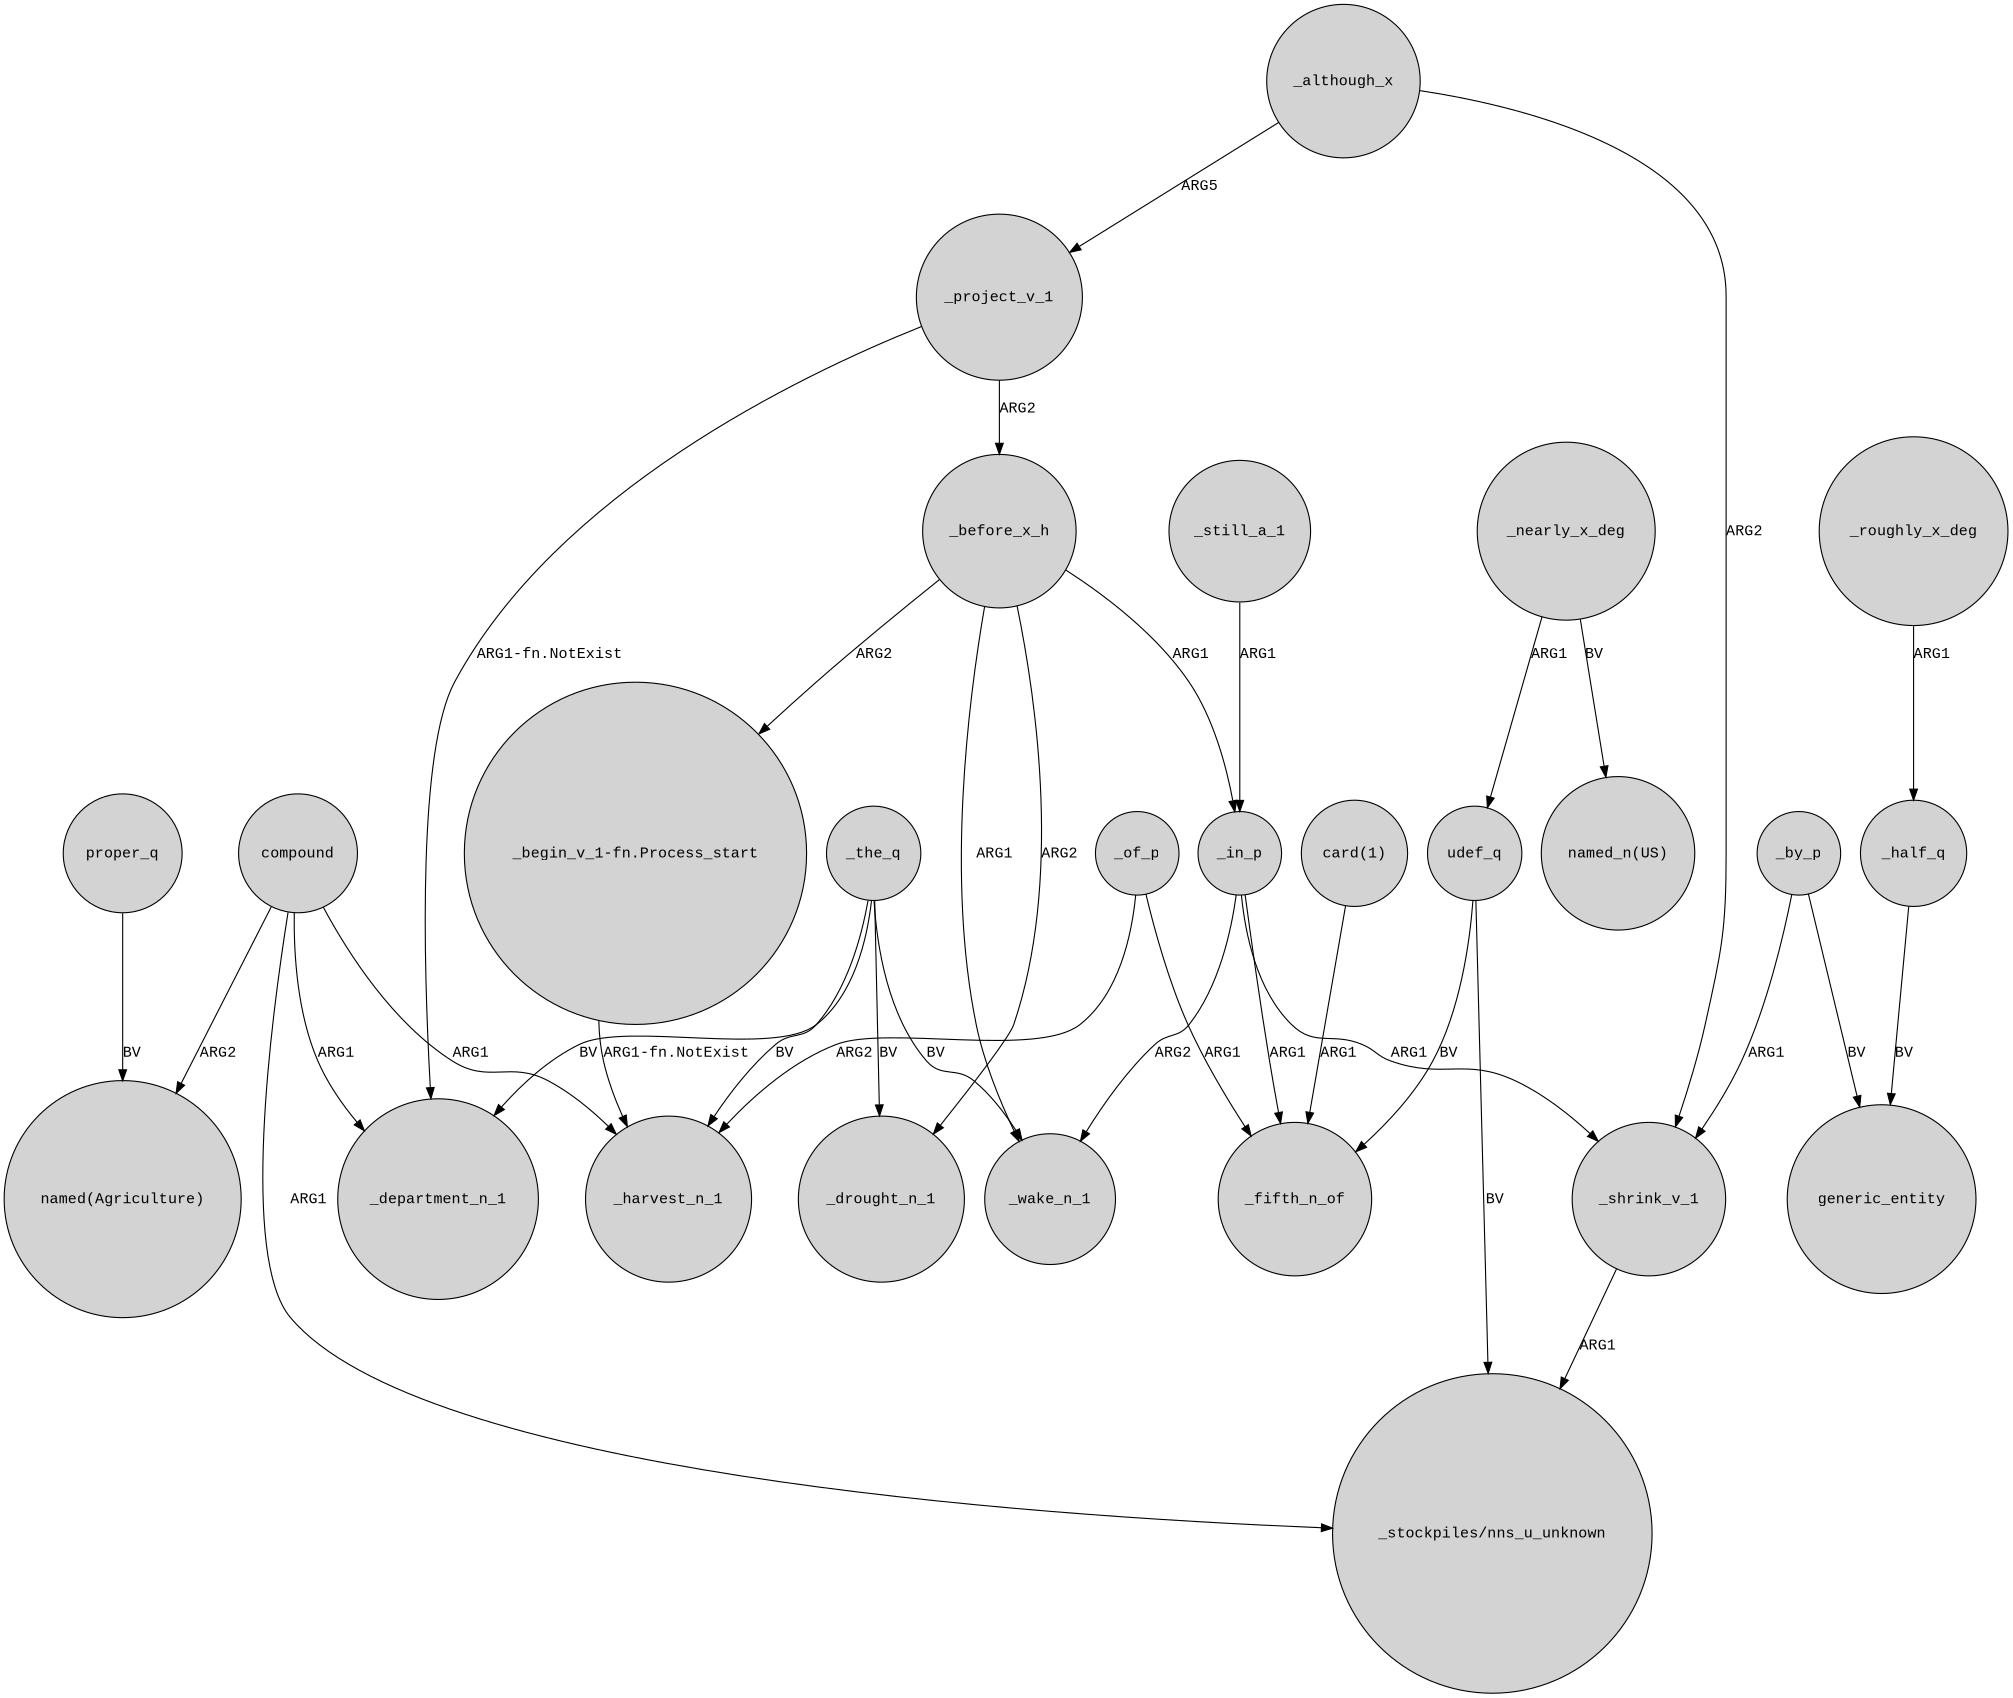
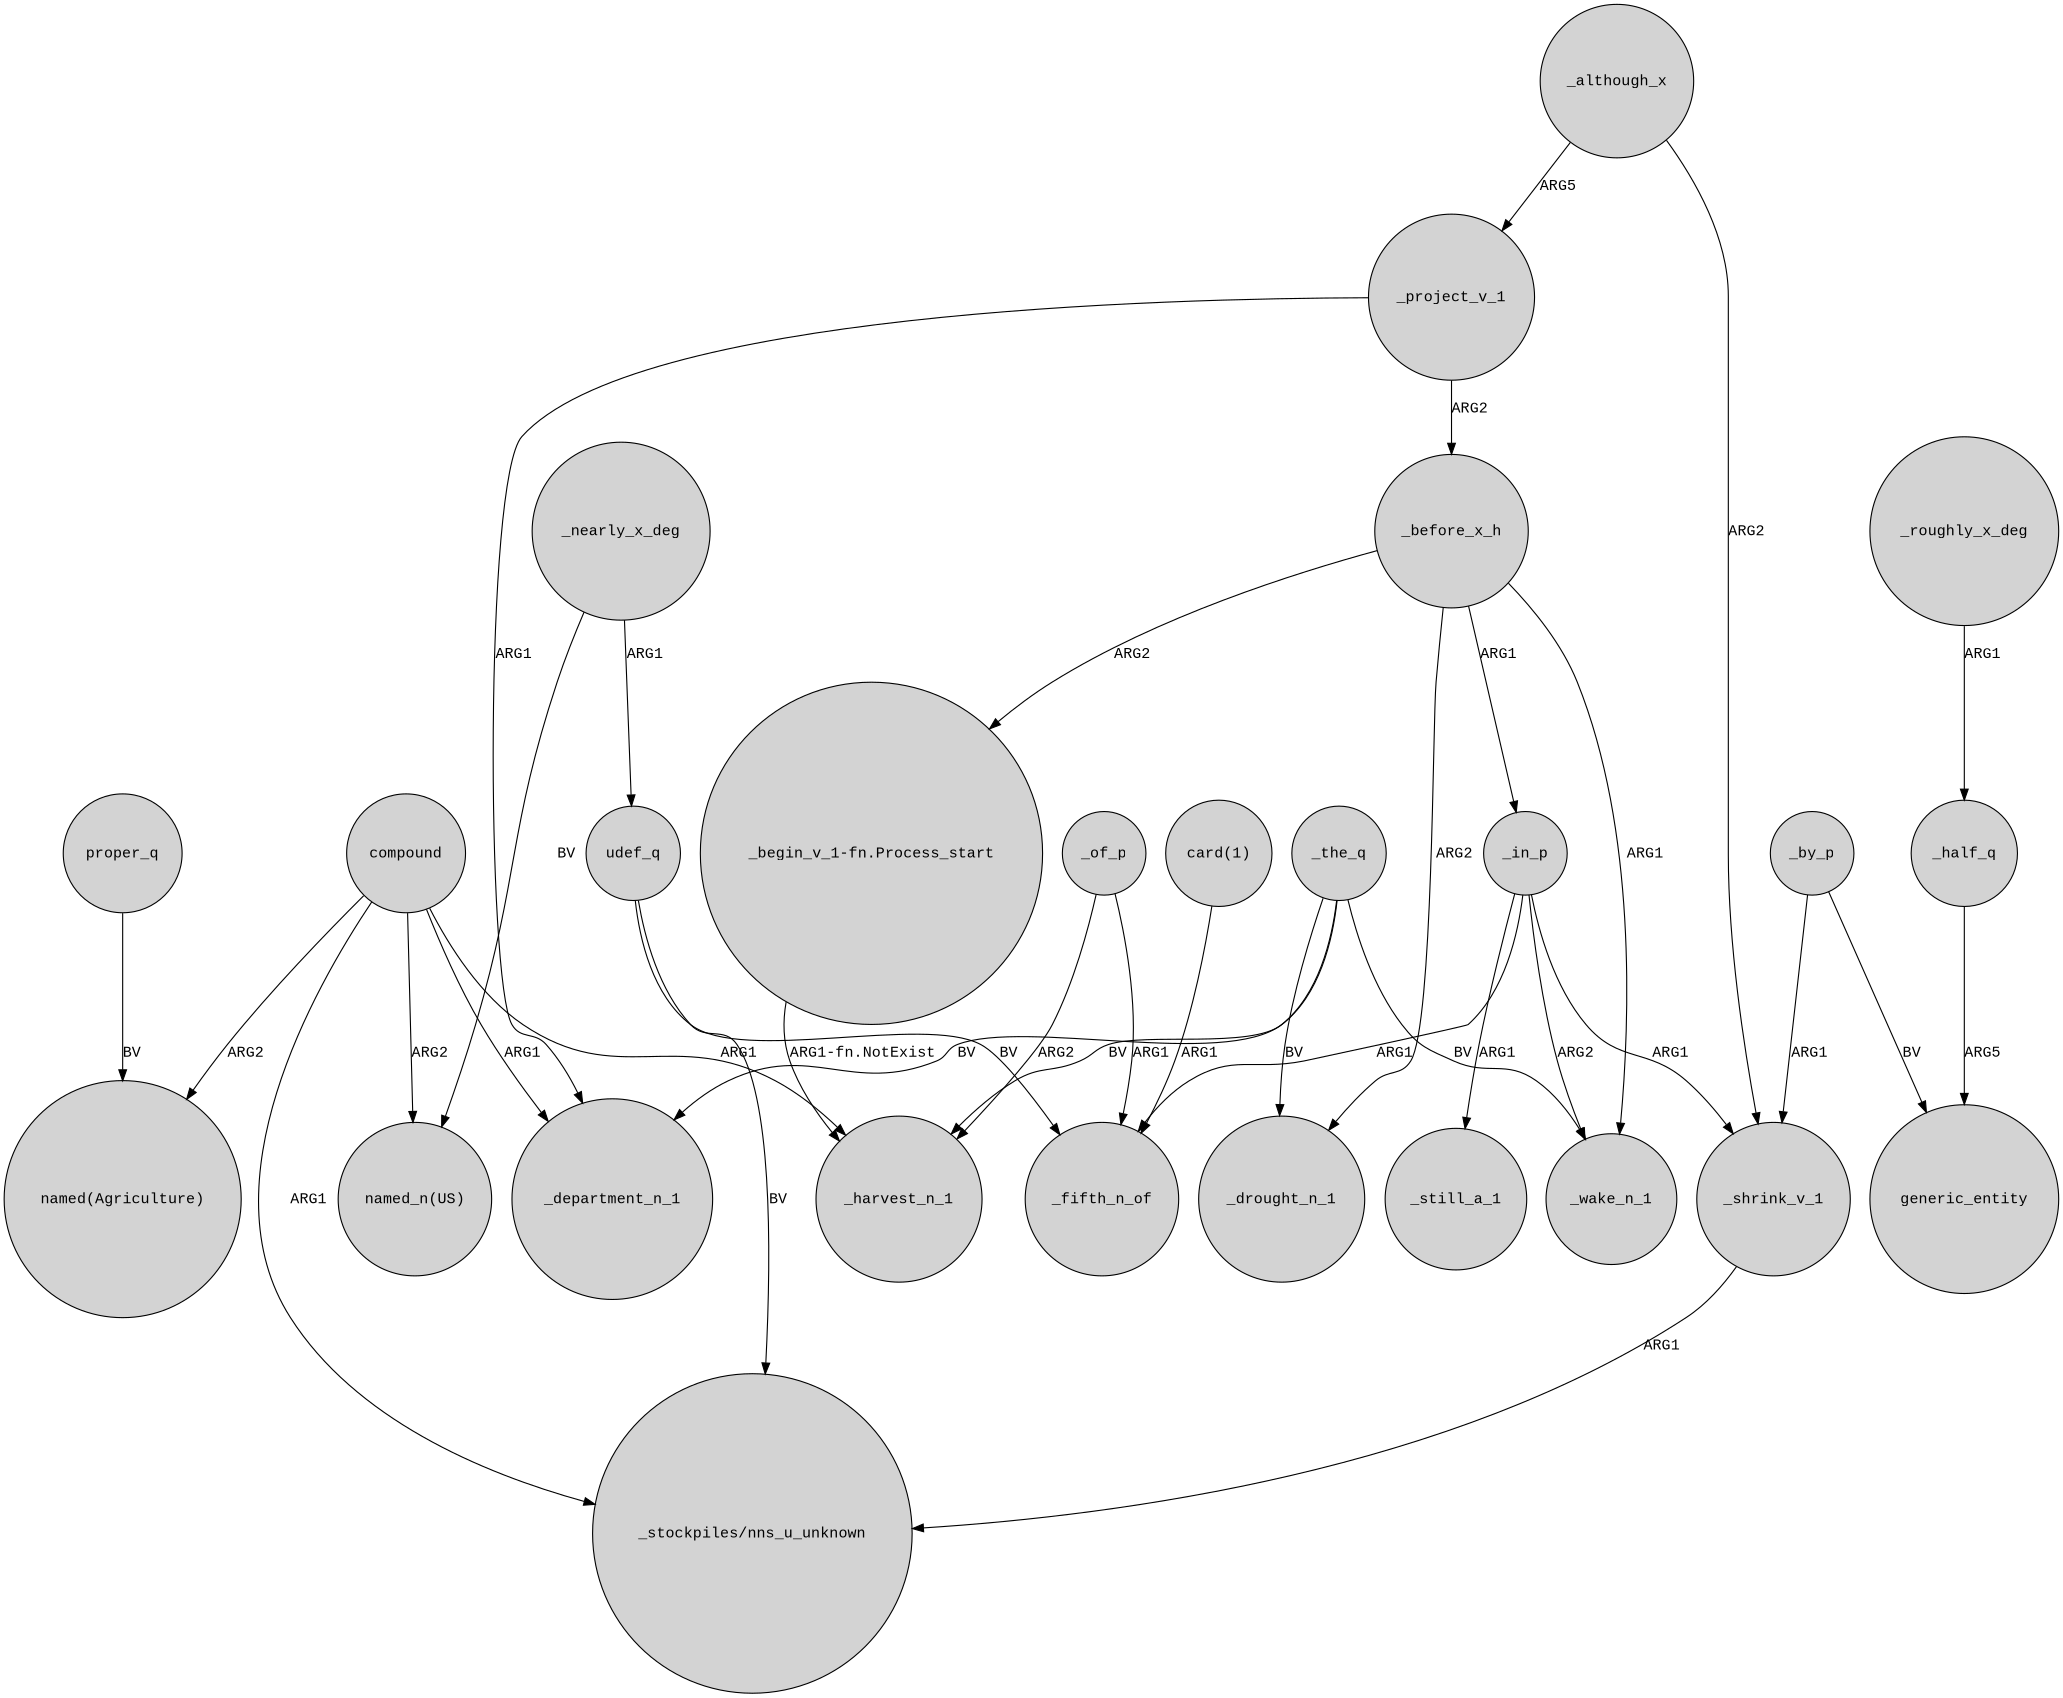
edge "_project_v_1" -> "_department_n_1": label "ARG1-fn.NotExist" -> "ARG1"
edge "_still_a_1" -> "_in_p": reversed
edge "compound" -> "named_n(US)": added, label "ARG2"
edge "_half_q" -> "generic_entity": label "BV" -> "ARG5"
